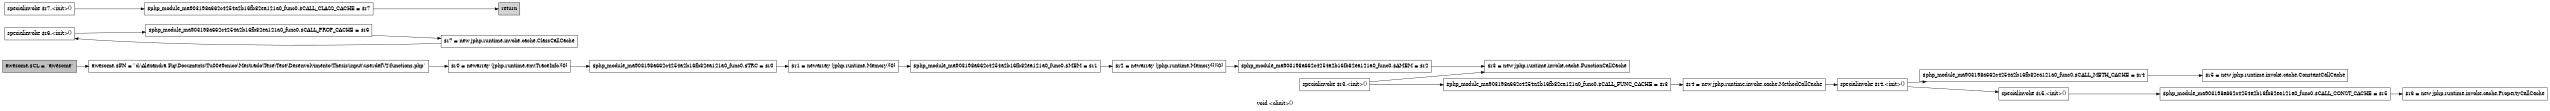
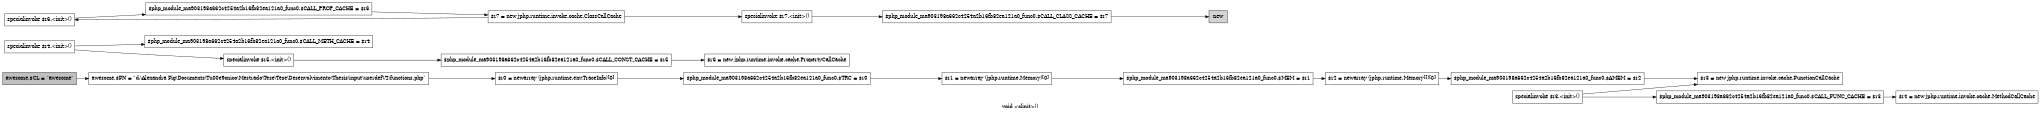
node "return": label "return" -> "new"
edge "$r7 = new jphp.runtime.invoke.cache.ClassCallCache" -> "specialinvoke $r7.<init>()": added
node "$r5 = new jphp.runtime.invoke.cache.ConstantCallCache": removed
edge "$r4 = new jphp.runtime.invoke.cache.MethodCallCache" -> "specialinvoke $r4.<init>()": removed
